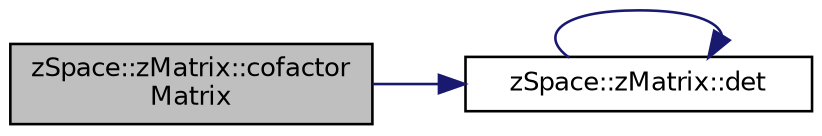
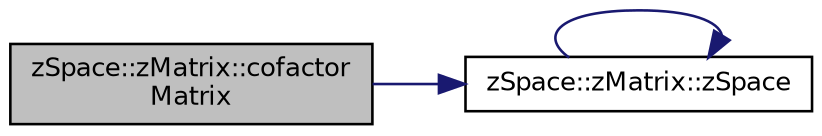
node "zSpace::zMatrix::det": label "zSpace::zMatrix::det" -> "zSpace::zMatrix::zSpace"
